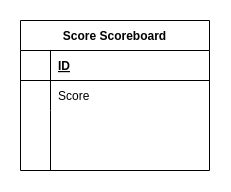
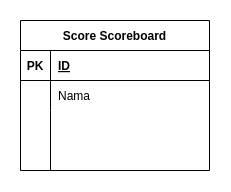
node "PK": added
node "Score": label "Score" -> "Nama"
